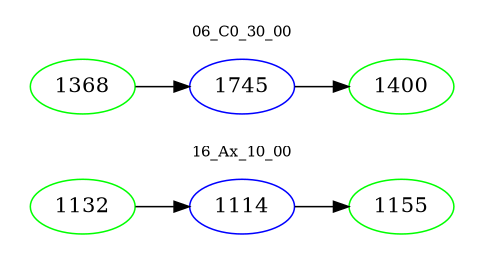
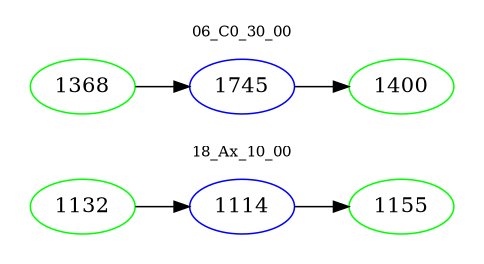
cluster "16_Ax_10_00": label "16_Ax_10_00" -> "18_Ax_10_00"
